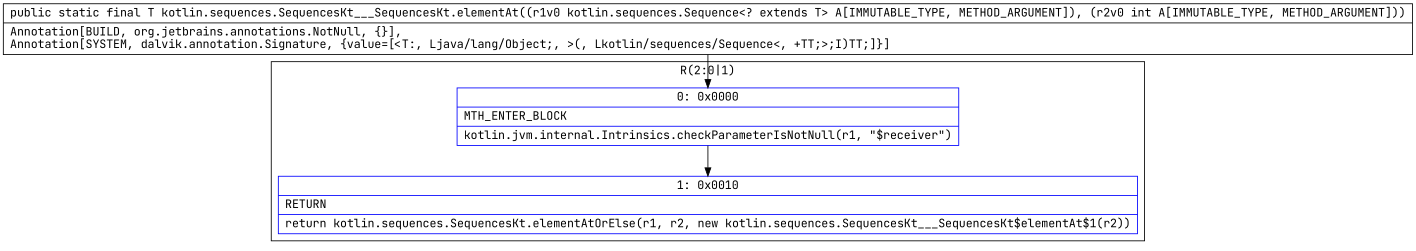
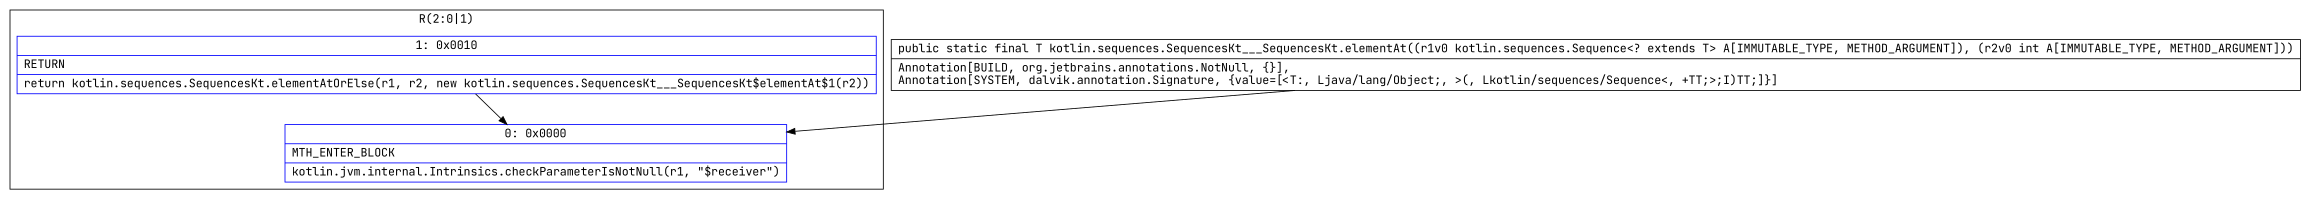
edge "0: 0x0000" -> "1: 0x0010": reversed
